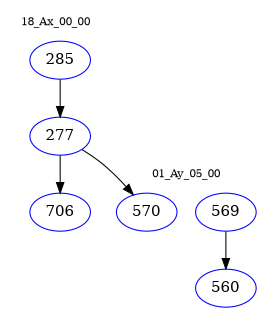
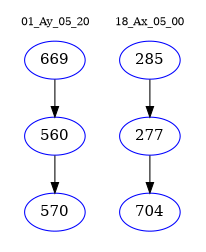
cluster "18_Ax_00_00": label "18_Ax_00_00" -> "18_Ax_05_00"
edge "277" -> "570": now "560" -> "570"
cluster "01_Ay_05_00": label "01_Ay_05_00" -> "01_Ay_05_20"
node "706": label "706" -> "704"
node "569": label "569" -> "669"
